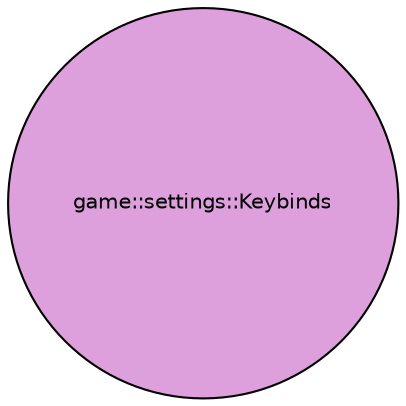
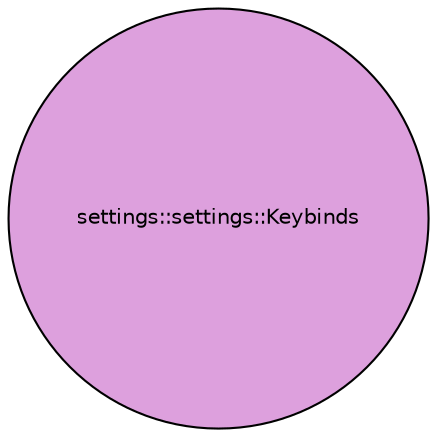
node "game::settings::Keybinds": label "game::settings::Keybinds" -> "settings::settings::Keybinds"
